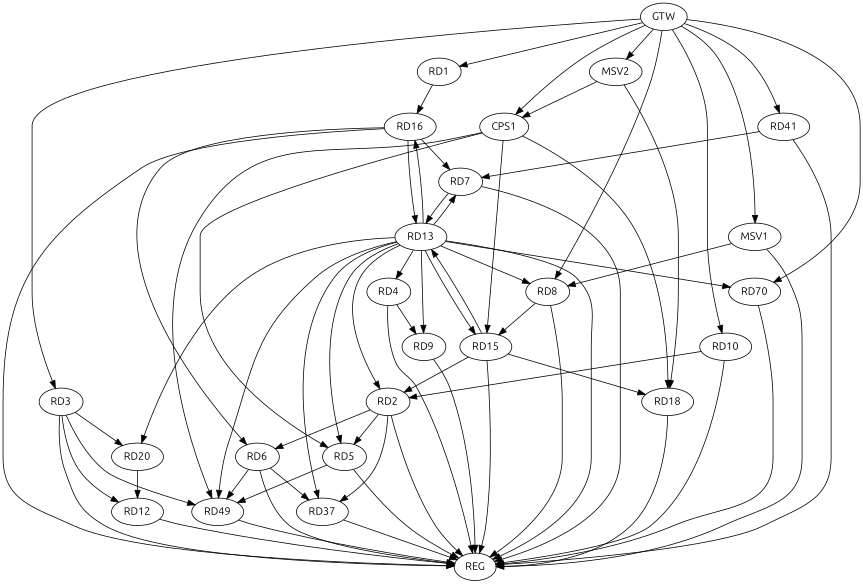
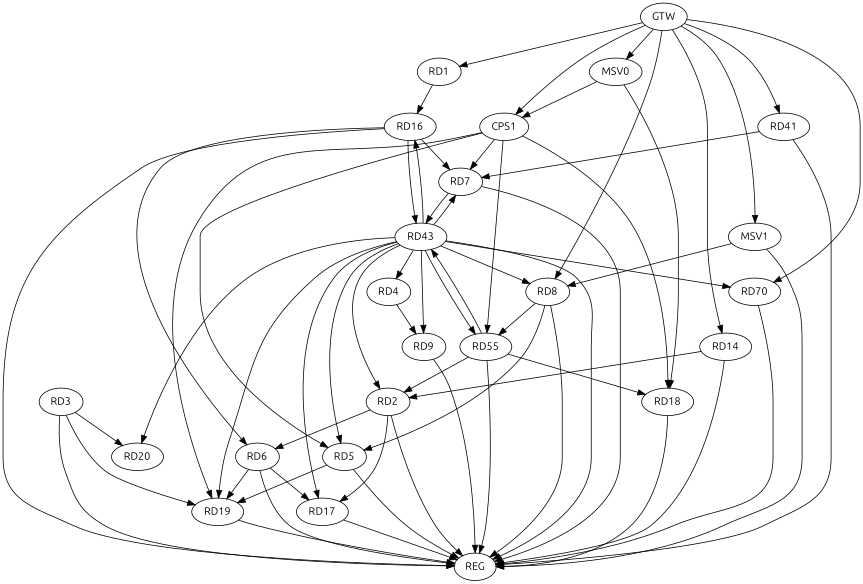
edge "GTW" -> "RD3": removed
node "MSV2": label "MSV2" -> "MSV0"
edge "CPS1" -> "RD7": added
node "RD13": label "RD13" -> "RD43"
node "RD15": label "RD15" -> "RD55"
node "RD10": label "RD10" -> "RD14"
edge "RD4" -> "REG": removed
edge "RD2" -> "RD5": now "RD8" -> "RD5"
node "RD12": removed
node "RD49": label "RD49" -> "RD19"
node "RD37": label "RD37" -> "RD17"
